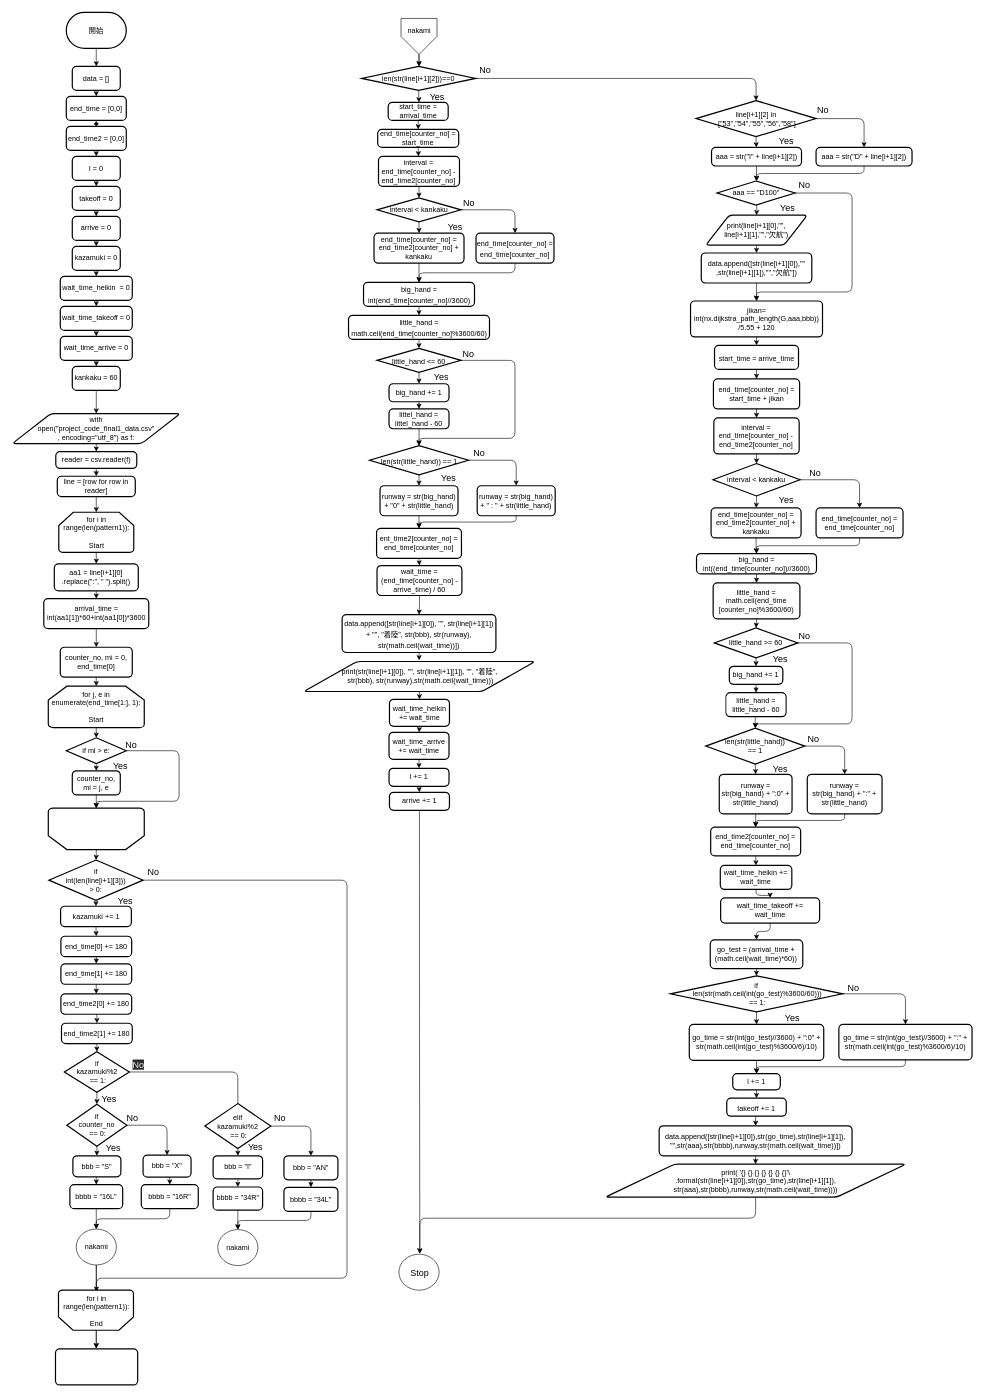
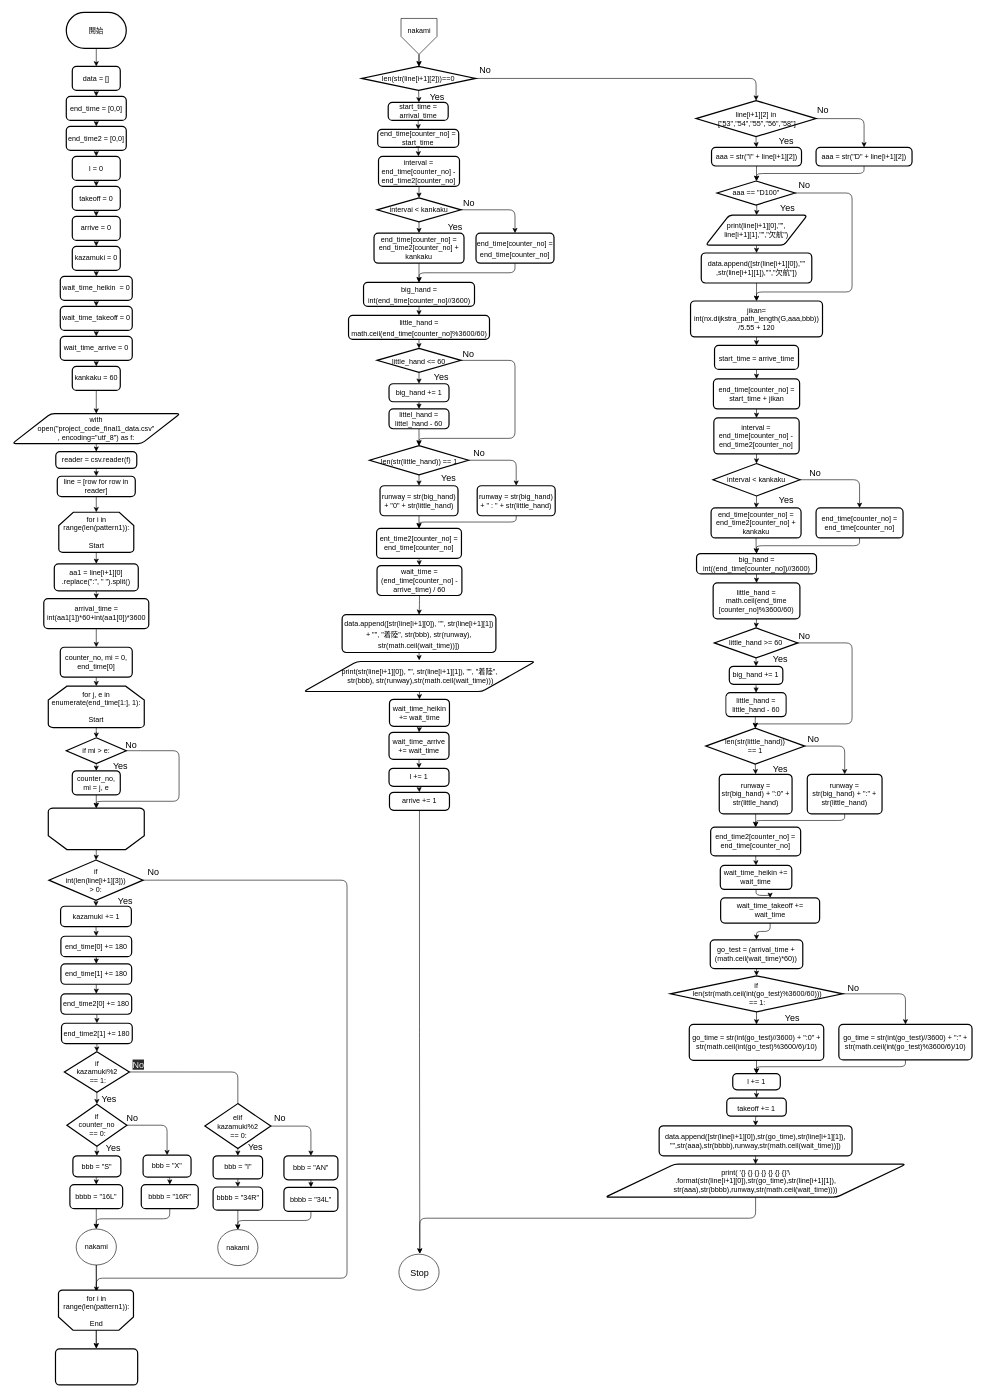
edge "end_time = [0,0]" -> "end_time2 = [0,0]": arrowhead diamond -> classic
